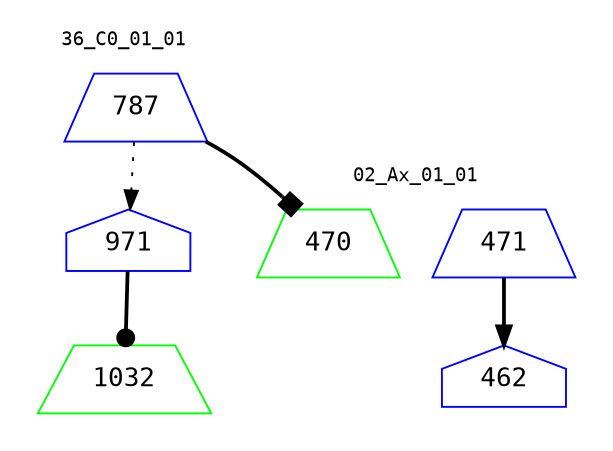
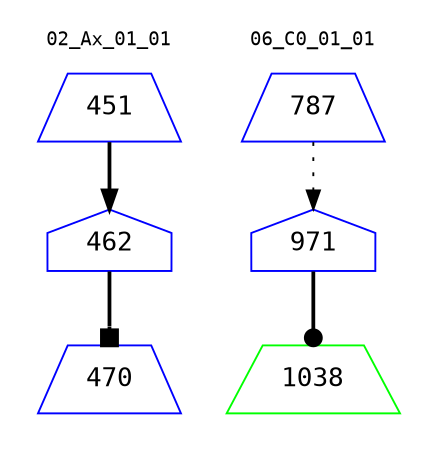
cluster "36_C0_01_01": label "36_C0_01_01" -> "06_C0_01_01"
edge "787" -> "470": now "462" -> "470"
node "470": color green -> blue
node "471": label "471" -> "451"
node "1032": label "1032" -> "1038"
